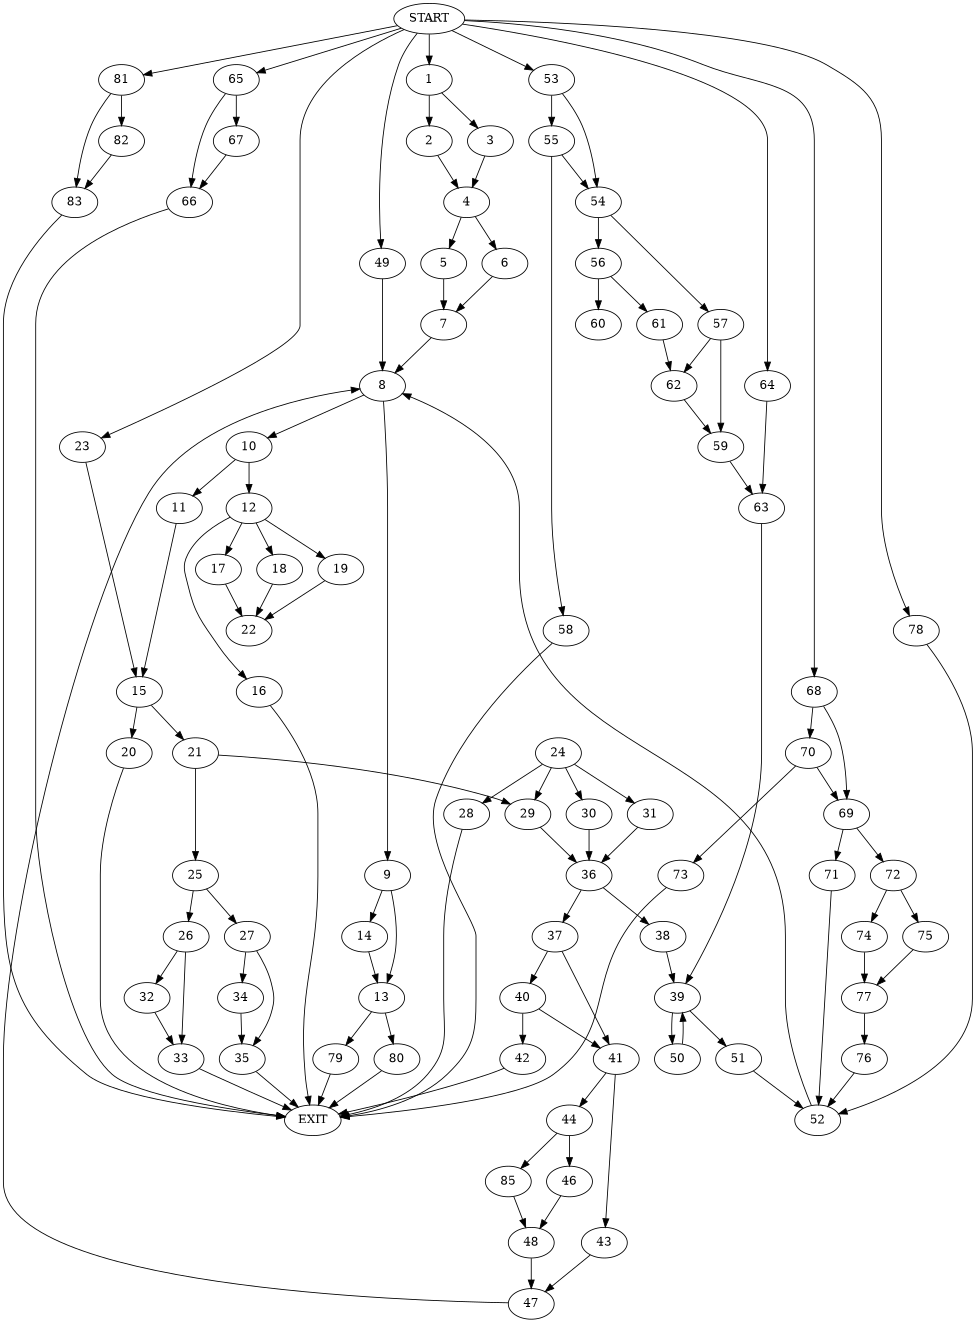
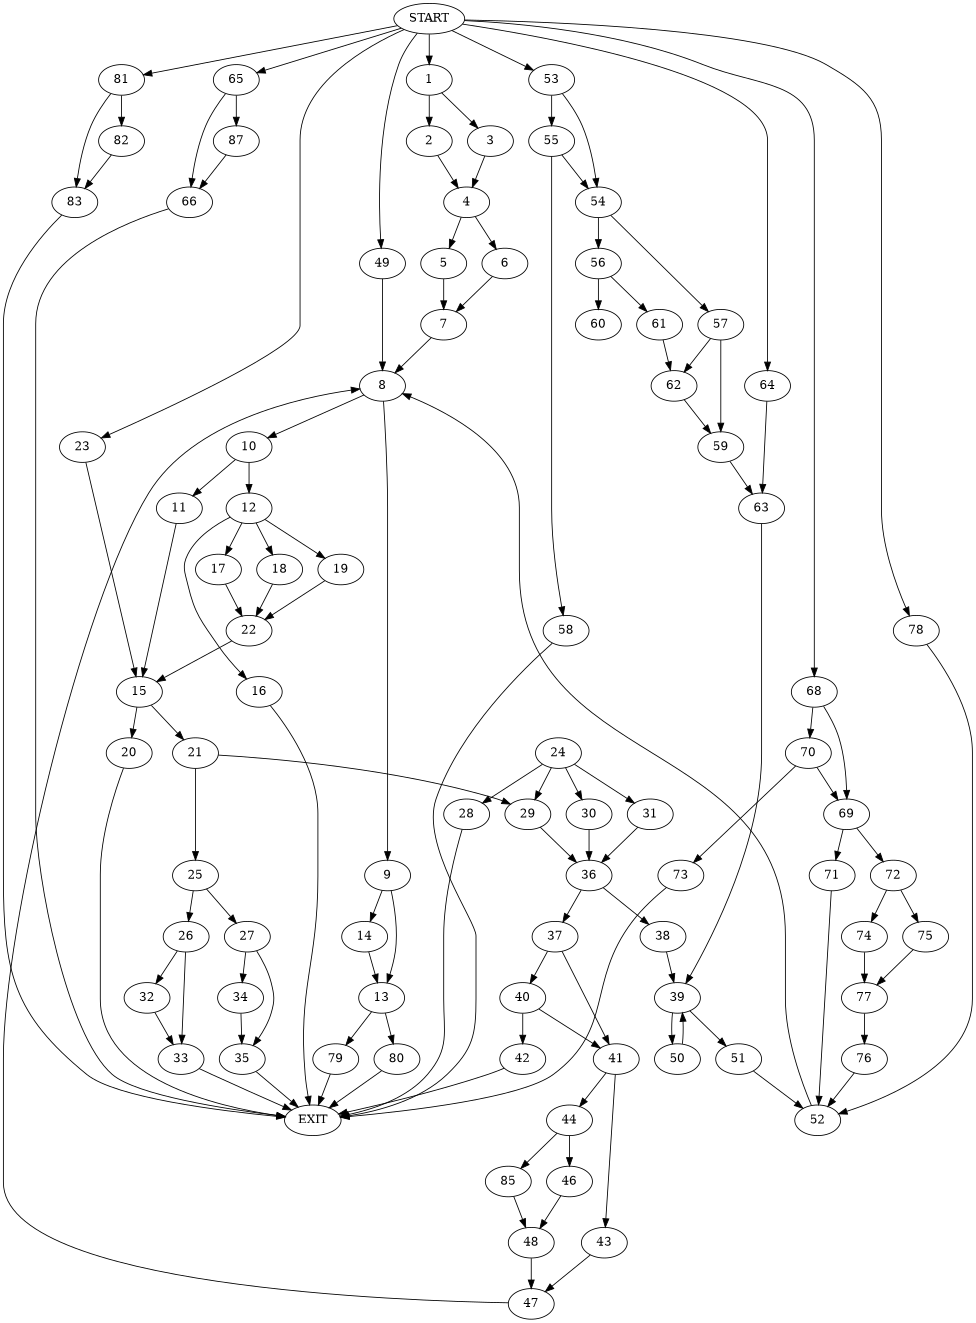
node "67": label "67" -> "87"
edge "22" -> "15": added
